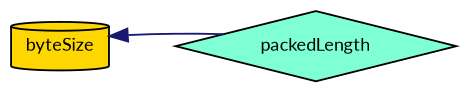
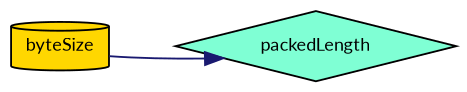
edge "packedLength" -> "byteSize": reversed
